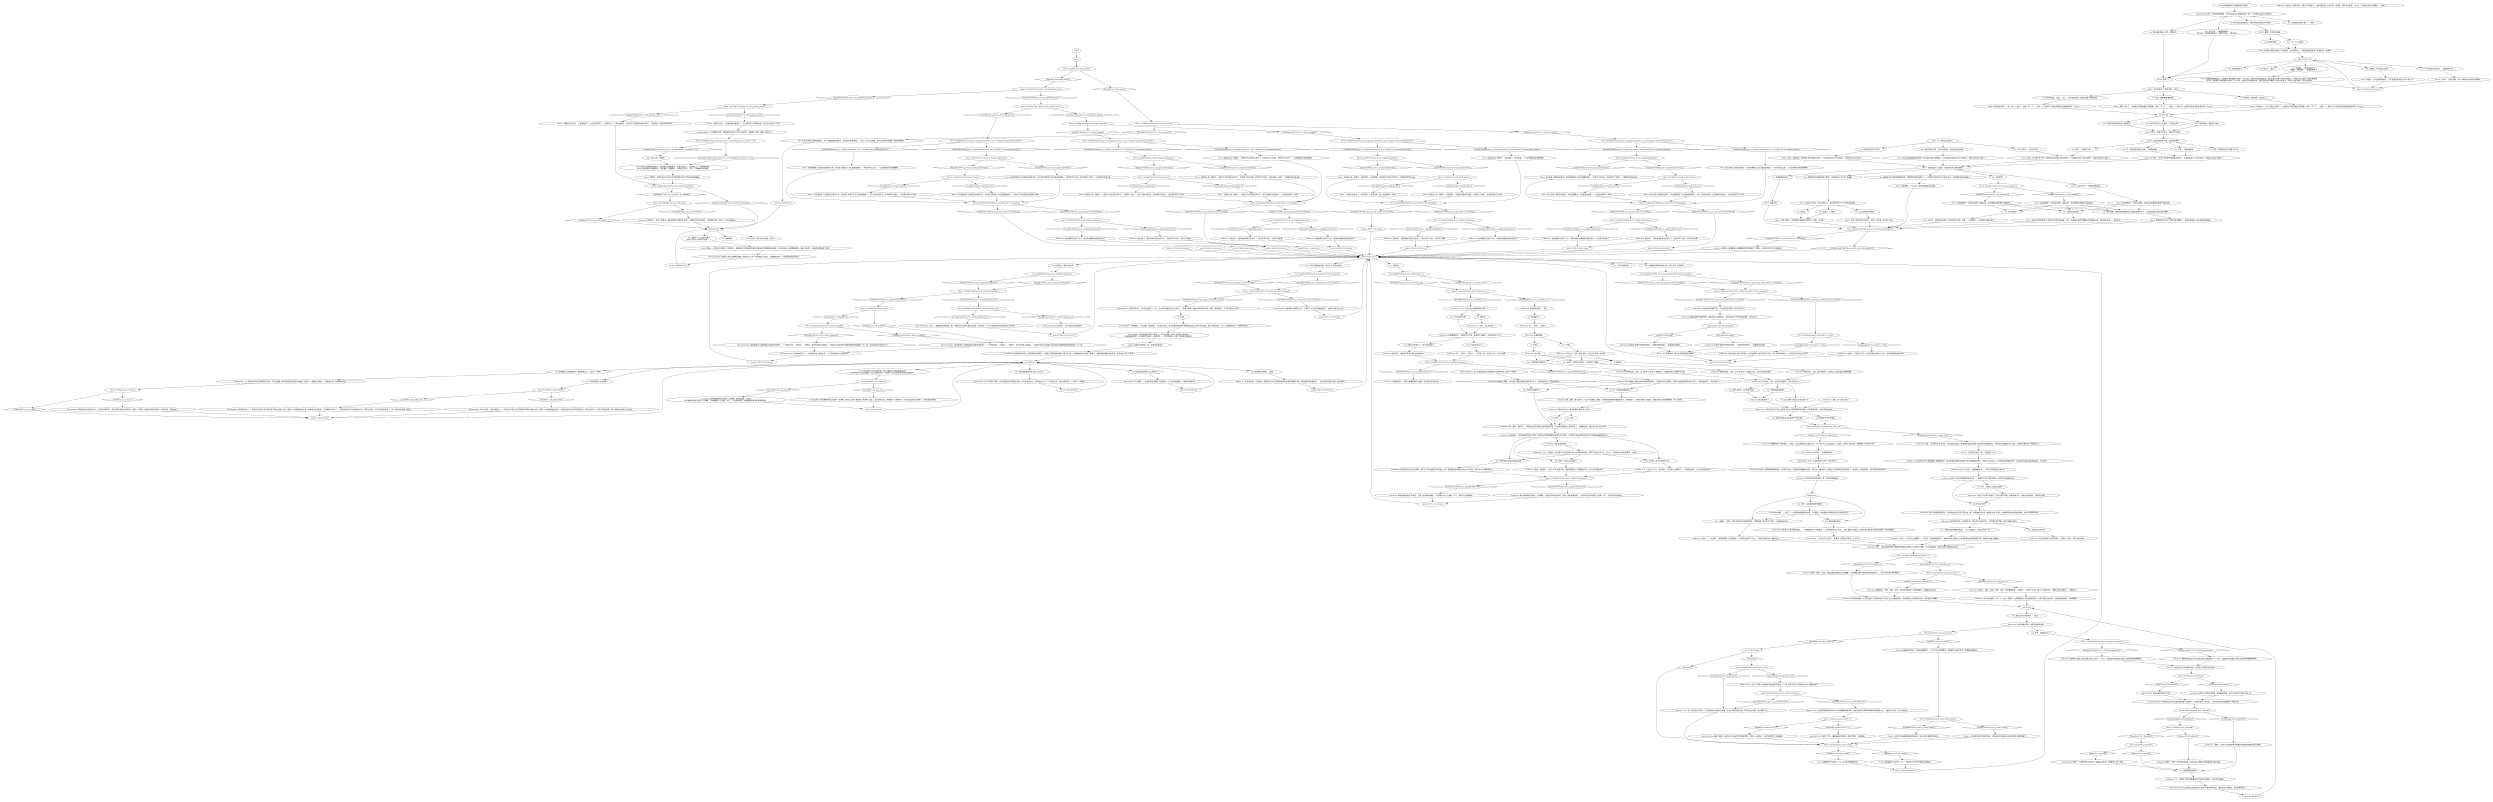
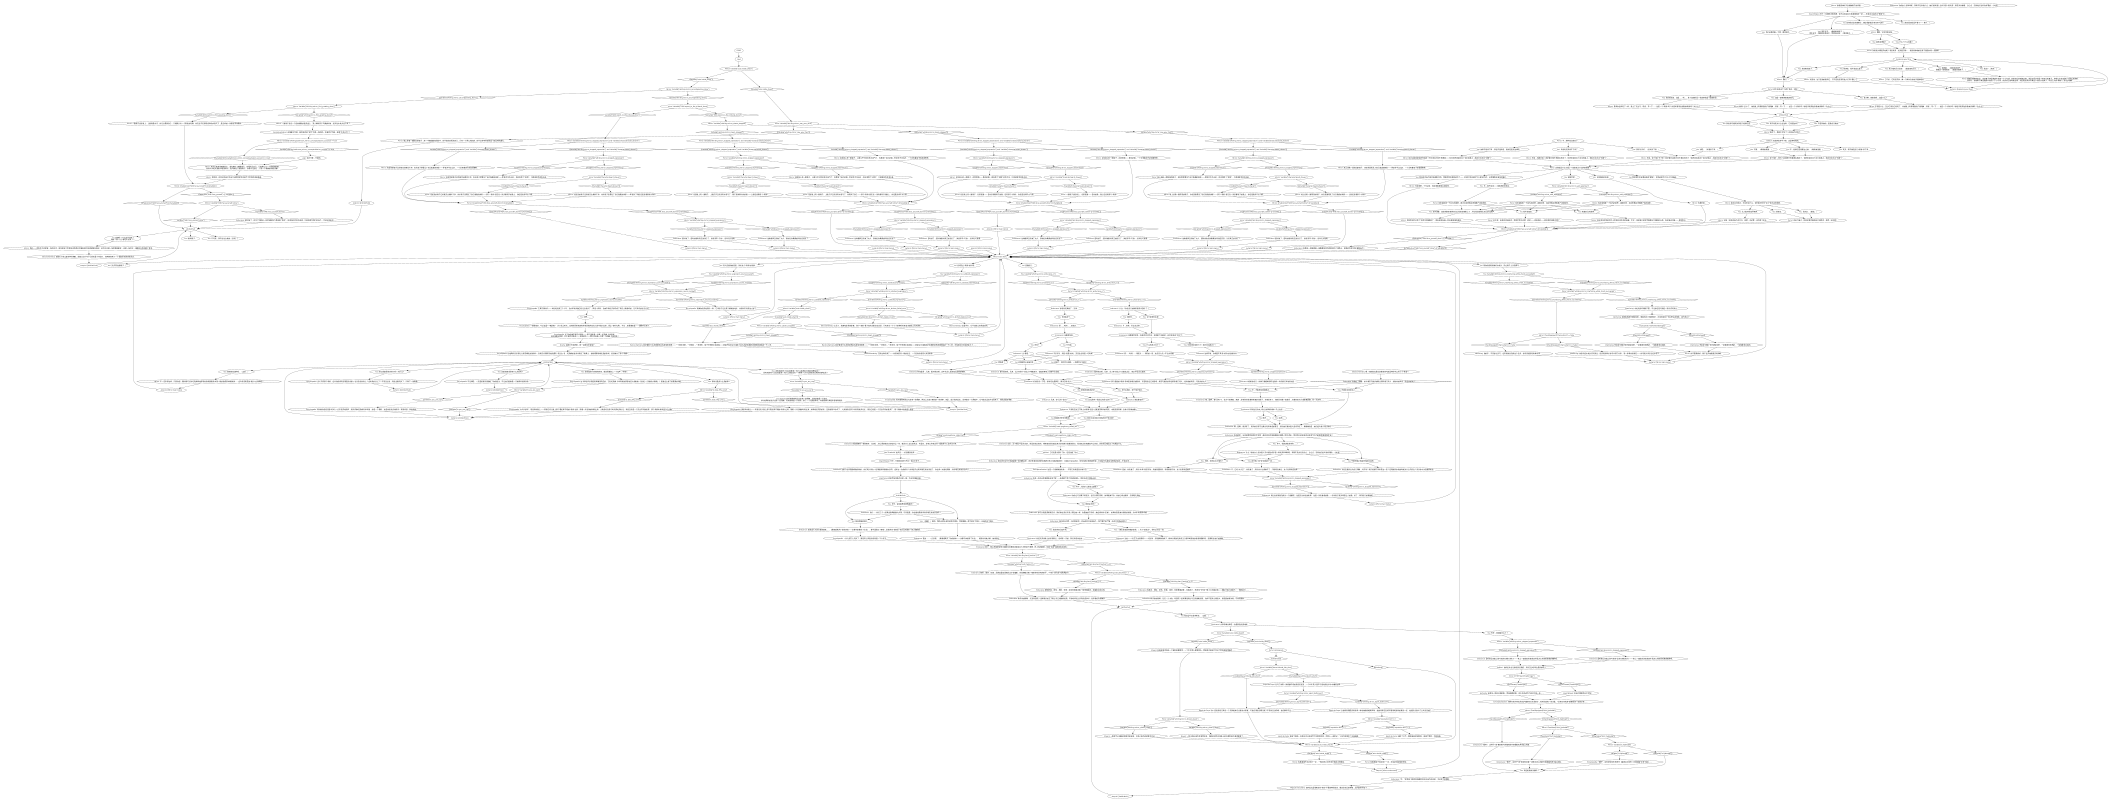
node "Endurance: 原来这就是你的*真*面孔。这是一张失败者的脸，一张无能为力之人的脸。好了，离开自己的视线吧……": removed
